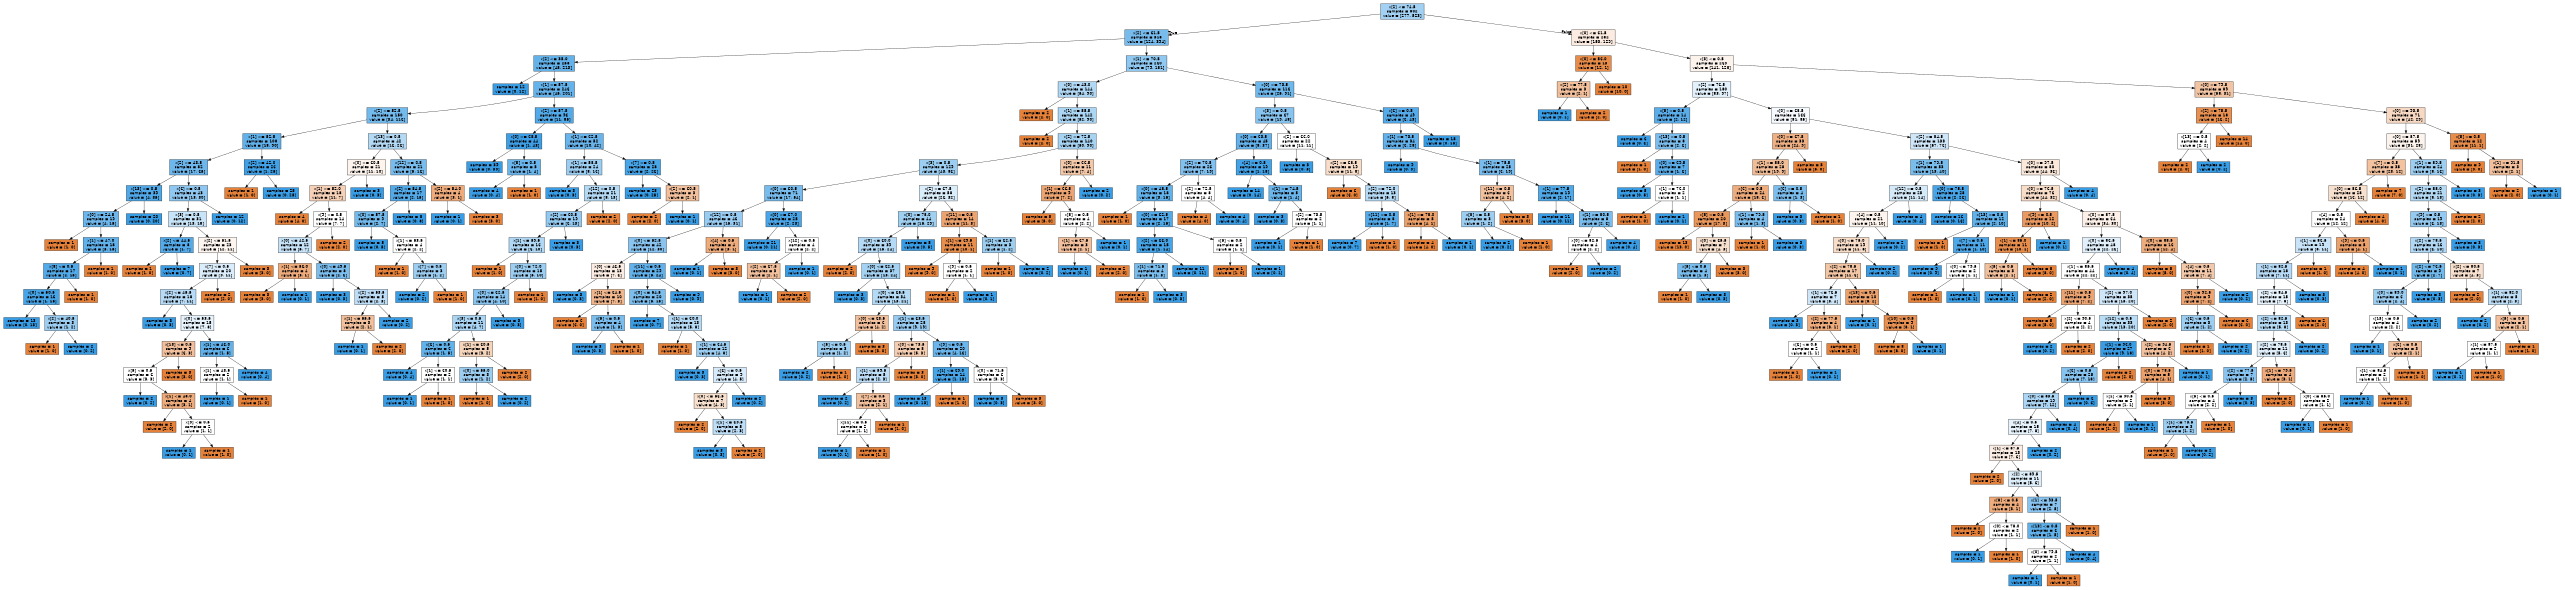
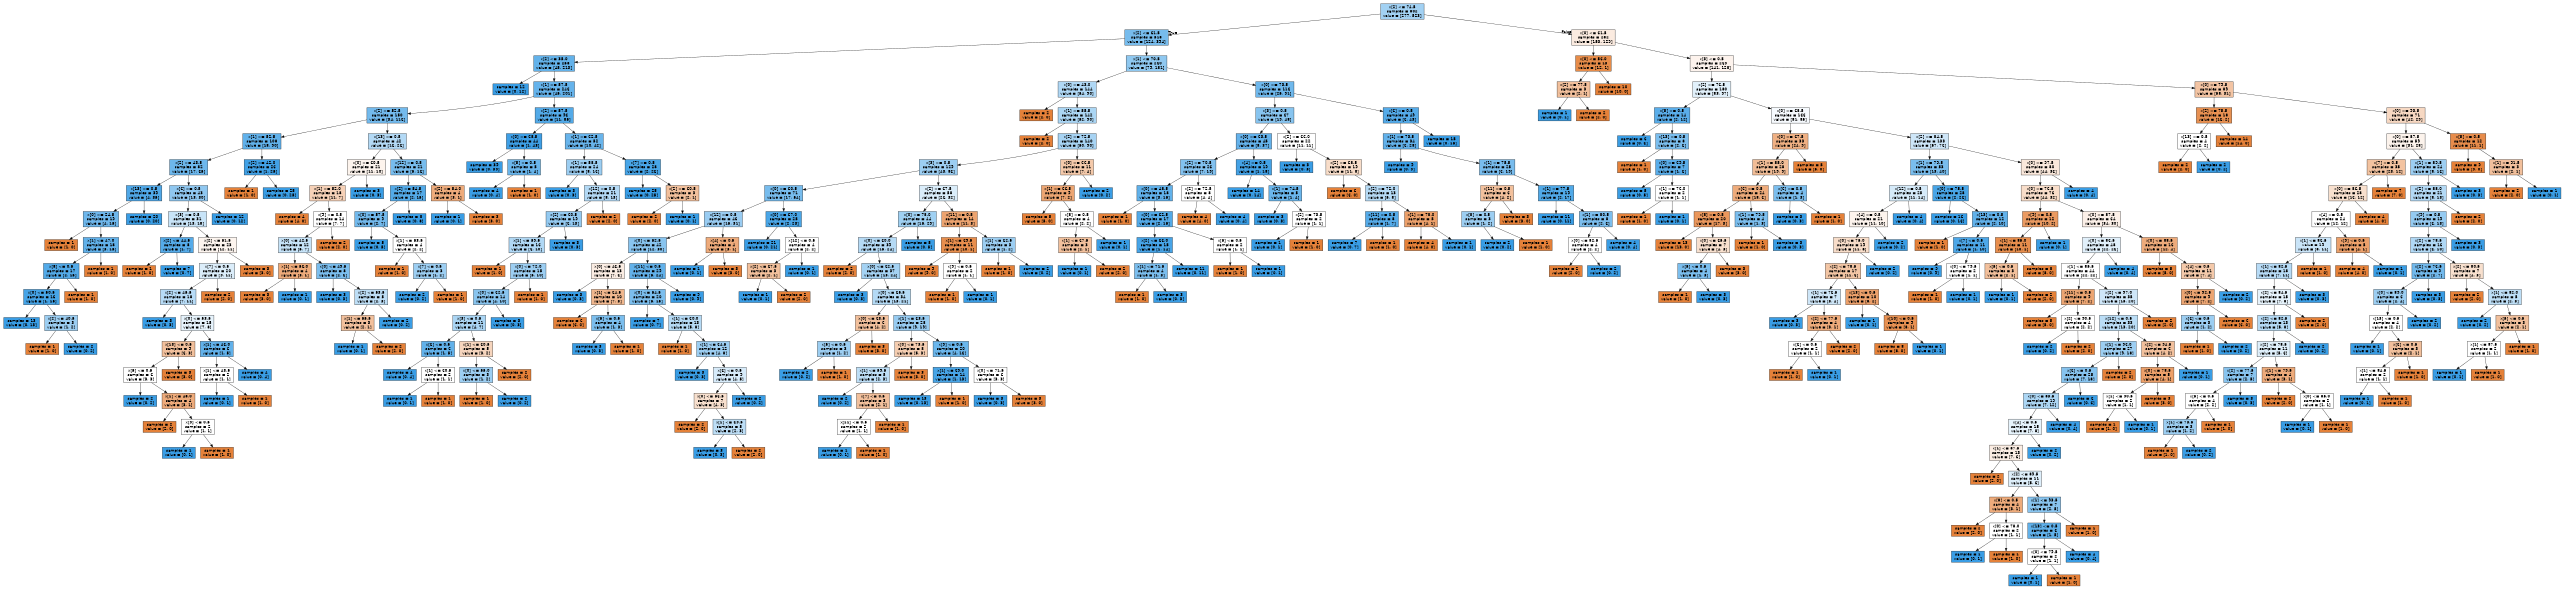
node "x[1] <= 96.0 samples = 27 value = [9, 18]": fillcolor #399de5 -> #9ccef2
